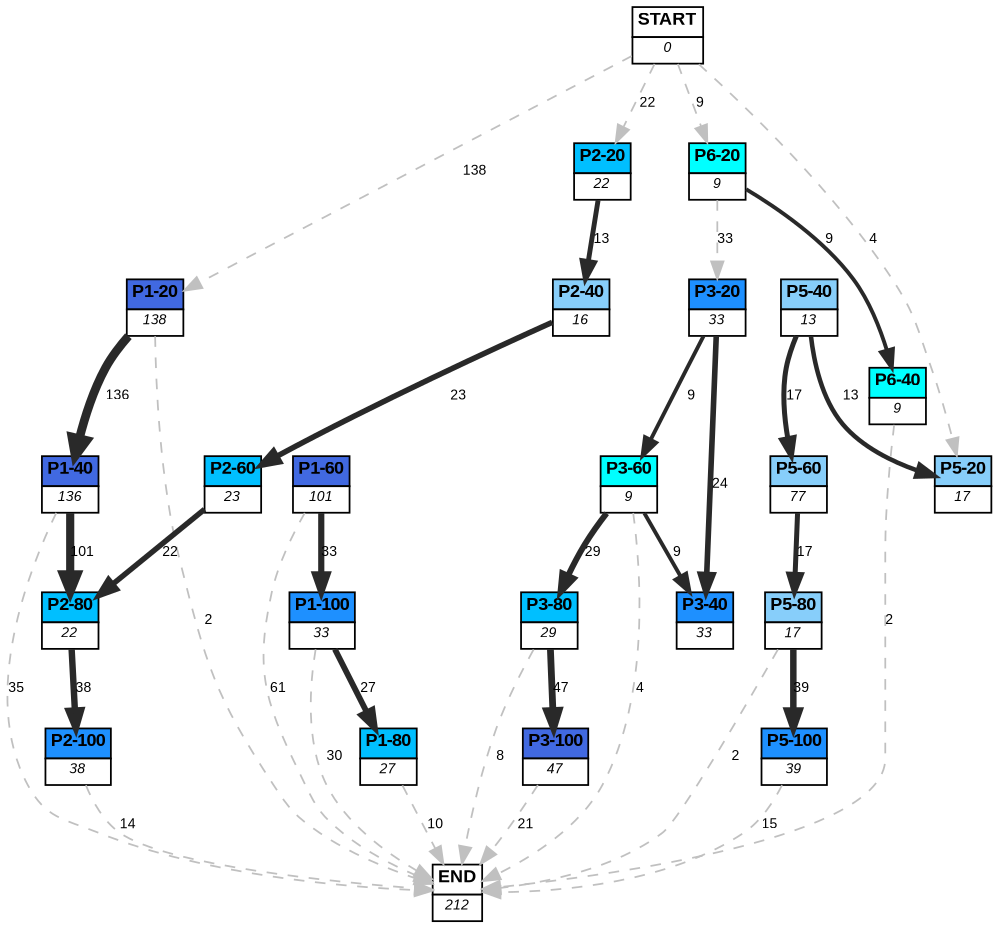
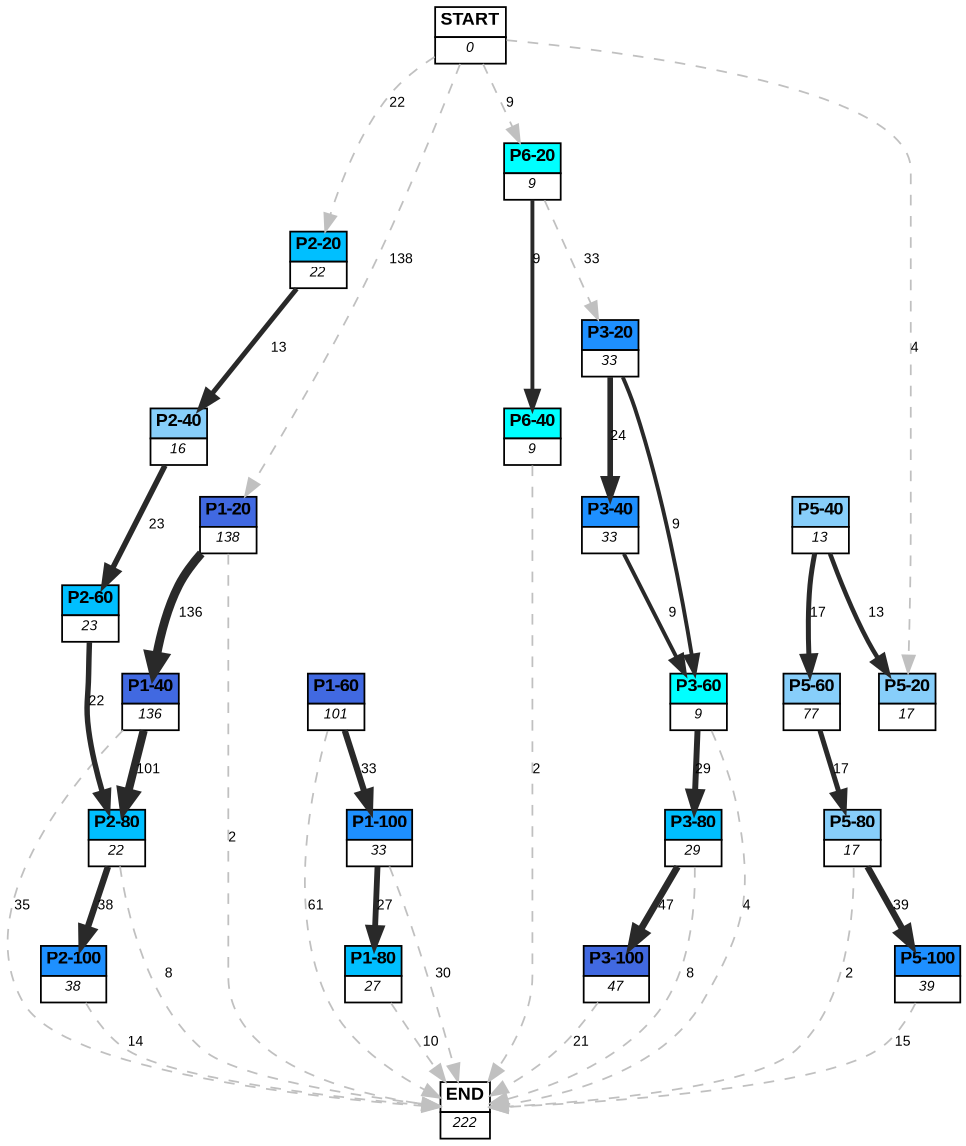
edge "P3-60" -> "P3-40": reversed
node "END": text "212" -> "222"
edge "P2-80" -> "END": added, label "8"
